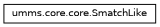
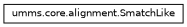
node "umms.core.core.SmatchLike": label "umms.core.core.SmatchLike" -> "umms.core.alignment.SmatchLike"
